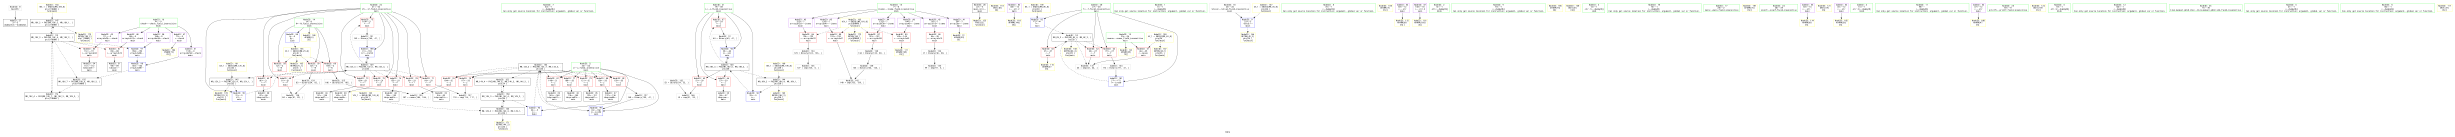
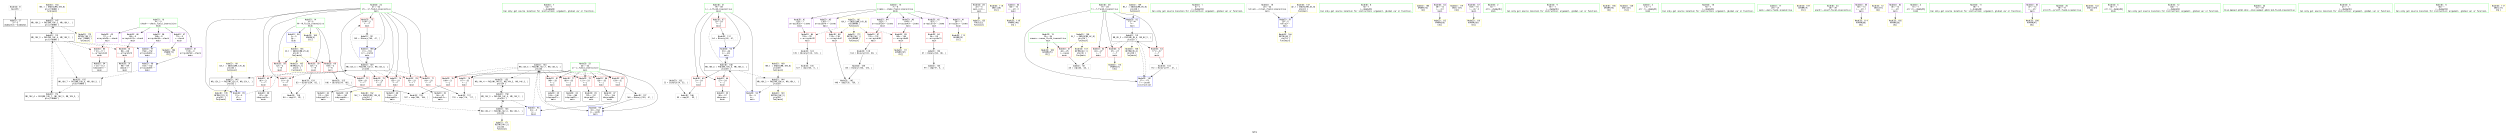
node "NodeID: 119": added
edge "NodeID: 143" -> "NodeID: 141": now "NodeID: 143" -> "NodeID: 101"
node "NodeID: 101": text "main" -> "instruction"
node "NodeID: 139": text "107 = cases(104, 106, )" -> "107 = cmp(104, 106, )"
